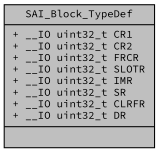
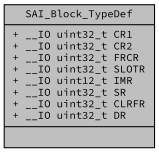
node "SAI_Block_TypeDef": text "+ __IO uint32_t IMR" -> "+ __IO uint12_t IMR"
